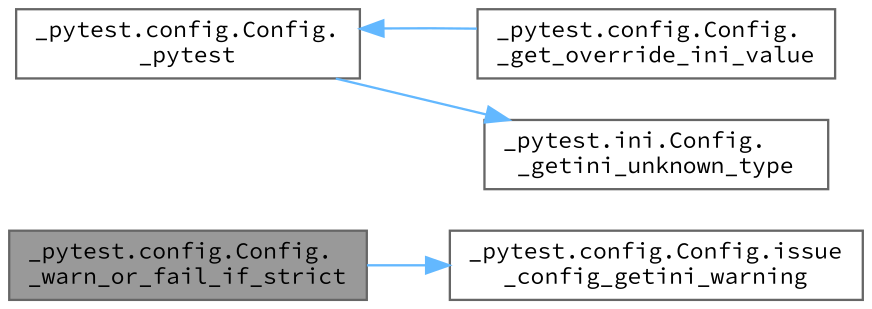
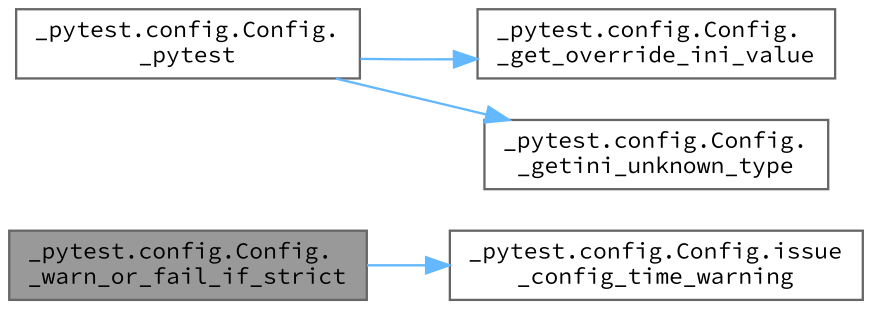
edge "_pytest.config.Config. _get_override_ini_value" -> "_pytest.config.Config. _pytest": reversed
node "_pytest.ini.Config. _getini_unknown_type": label "_pytest.ini.Config. _getini_unknown_type" -> "_pytest.config.Config. _getini_unknown_type"
node "_pytest.config.Config.issue _config_getini_warning": label "_pytest.config.Config.issue _config_getini_warning" -> "_pytest.config.Config.issue _config_time_warning"
